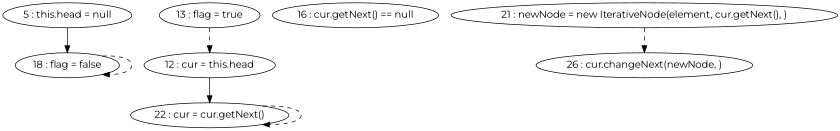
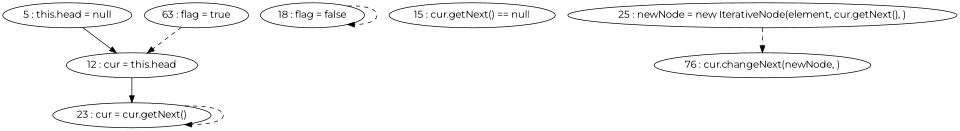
node "13 : flag = true": label "13 : flag = true" -> "63 : flag = true"
node "16 : cur.getNext() == null": label "16 : cur.getNext() == null" -> "15 : cur.getNext() == null"
node "21 : newNode = new IterativeNode(element, cur.getNext(), )": label "21 : newNode = new IterativeNode(element, cur.getNext(), )" -> "25 : newNode = new IterativeNode(element, cur.getNext(), )"
edge "5 : this.head = null" -> "18 : flag = false": now "5 : this.head = null" -> "12 : cur = this.head"
node "26 : cur.changeNext(newNode, )": label "26 : cur.changeNext(newNode, )" -> "76 : cur.changeNext(newNode, )"
node "22 : cur = cur.getNext()": label "22 : cur = cur.getNext()" -> "23 : cur = cur.getNext()"
